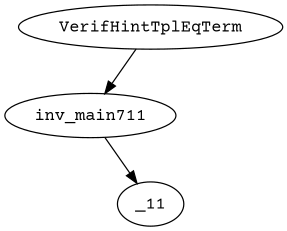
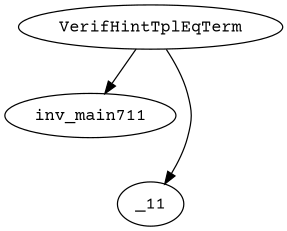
edge "inv_main711" -> "_11": now "VerifHintTplEqTerm" -> "_11"
